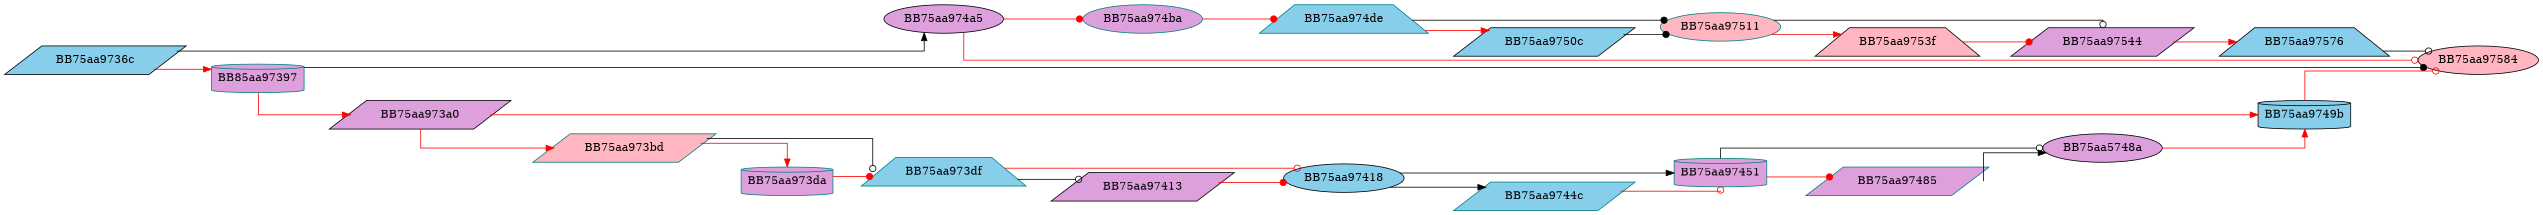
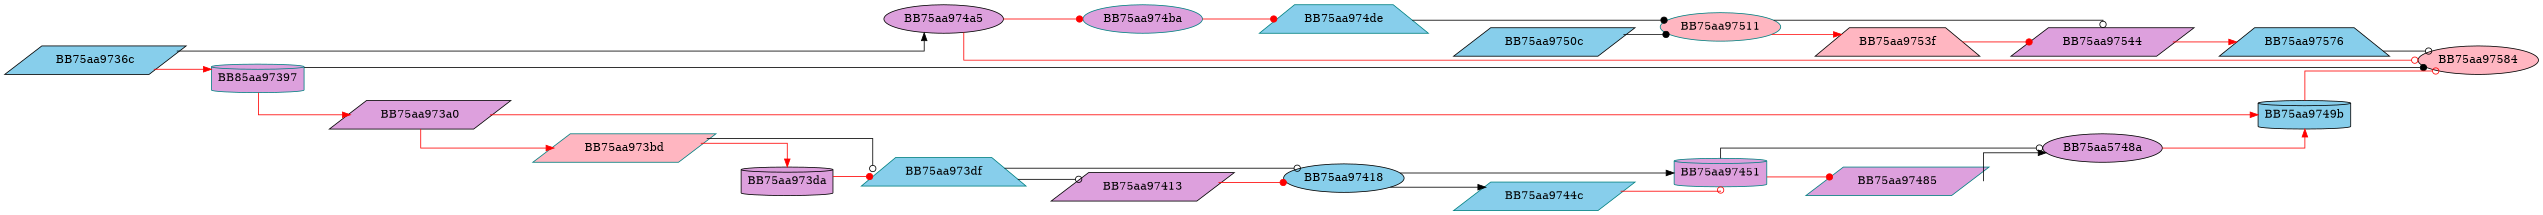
edge "BB75aa974de" -> "BB75aa9750c": removed
edge "BB75aa973df" -> "BB75aa97418": color red -> black
node "BB75aa973da": color teal -> black
